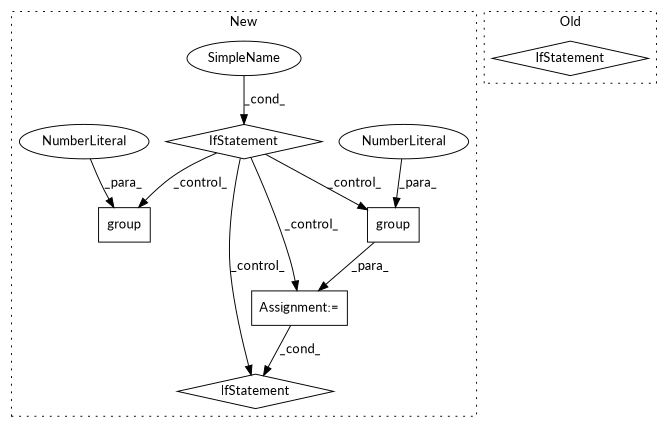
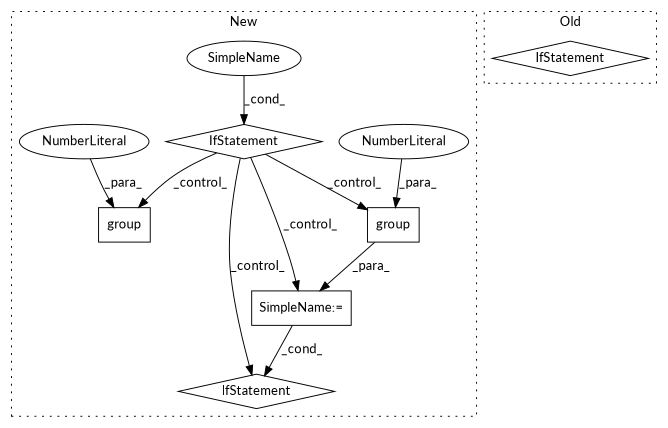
node "Assignment:=": label "Assignment:=" -> "SimpleName:="
